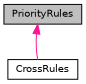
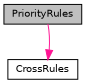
edge "CrossRules" -> "PriorityRules": reversed
